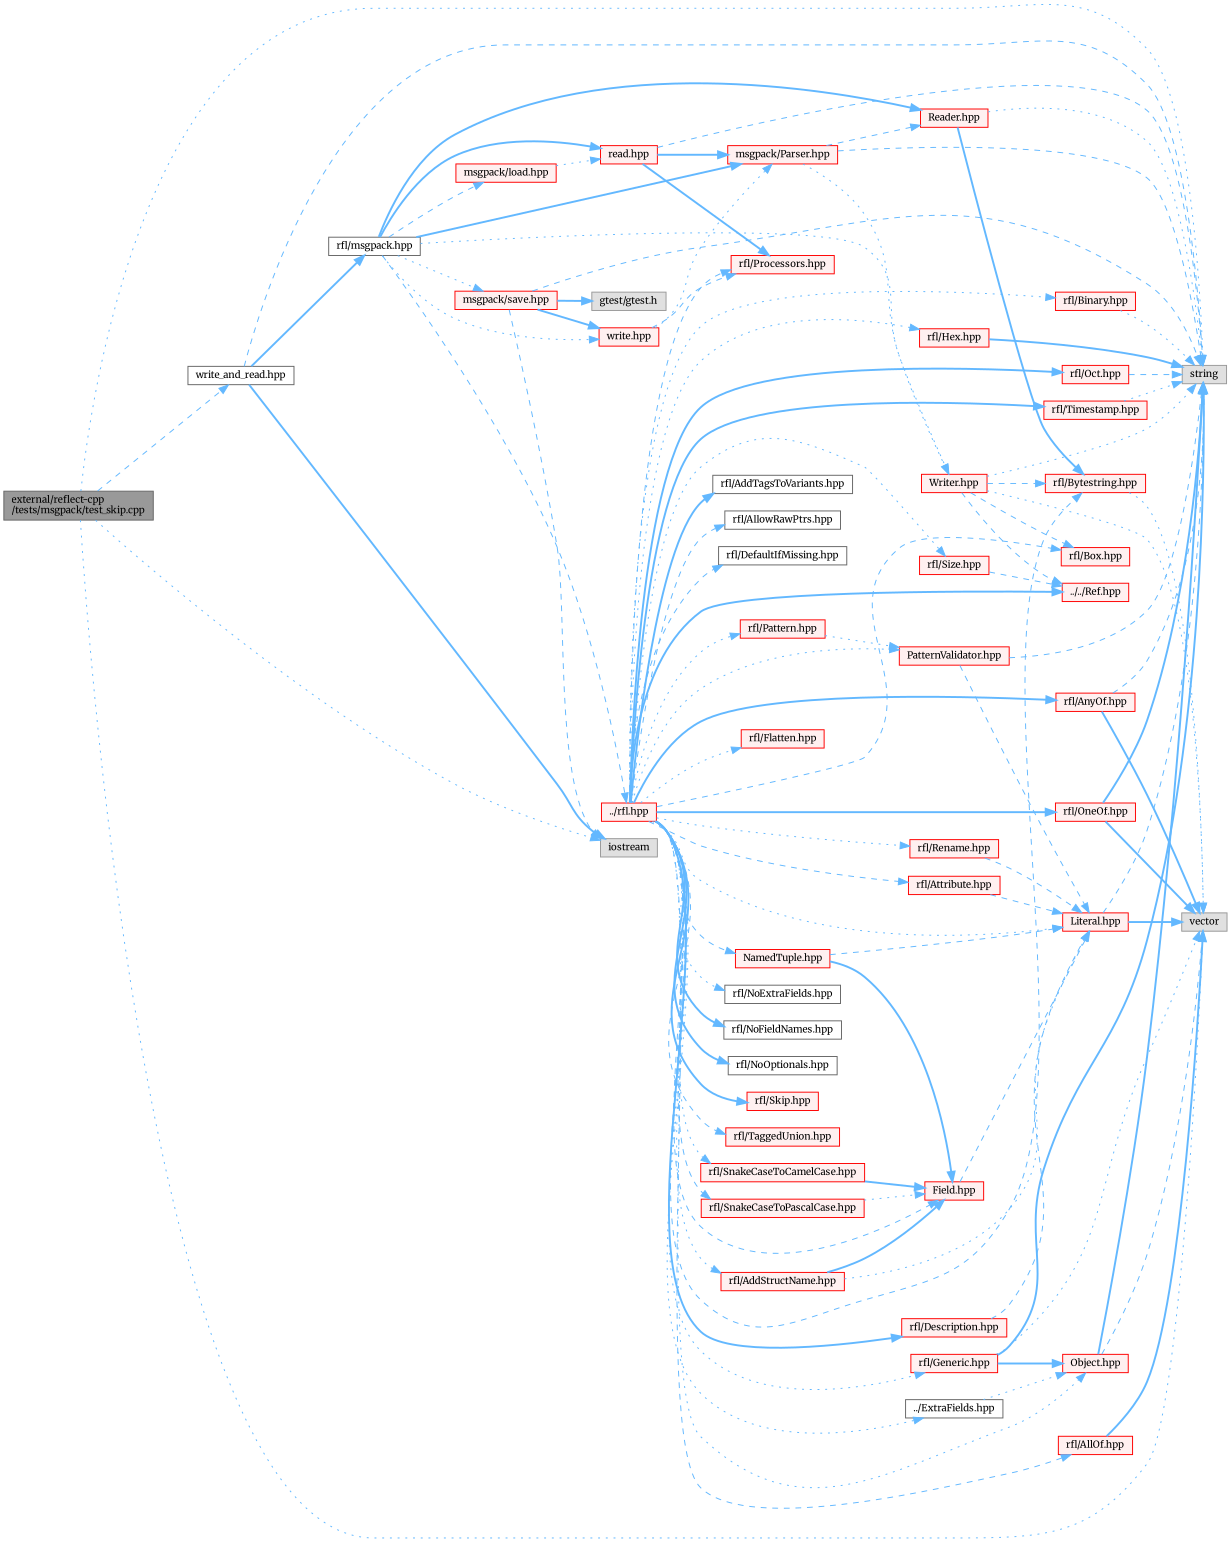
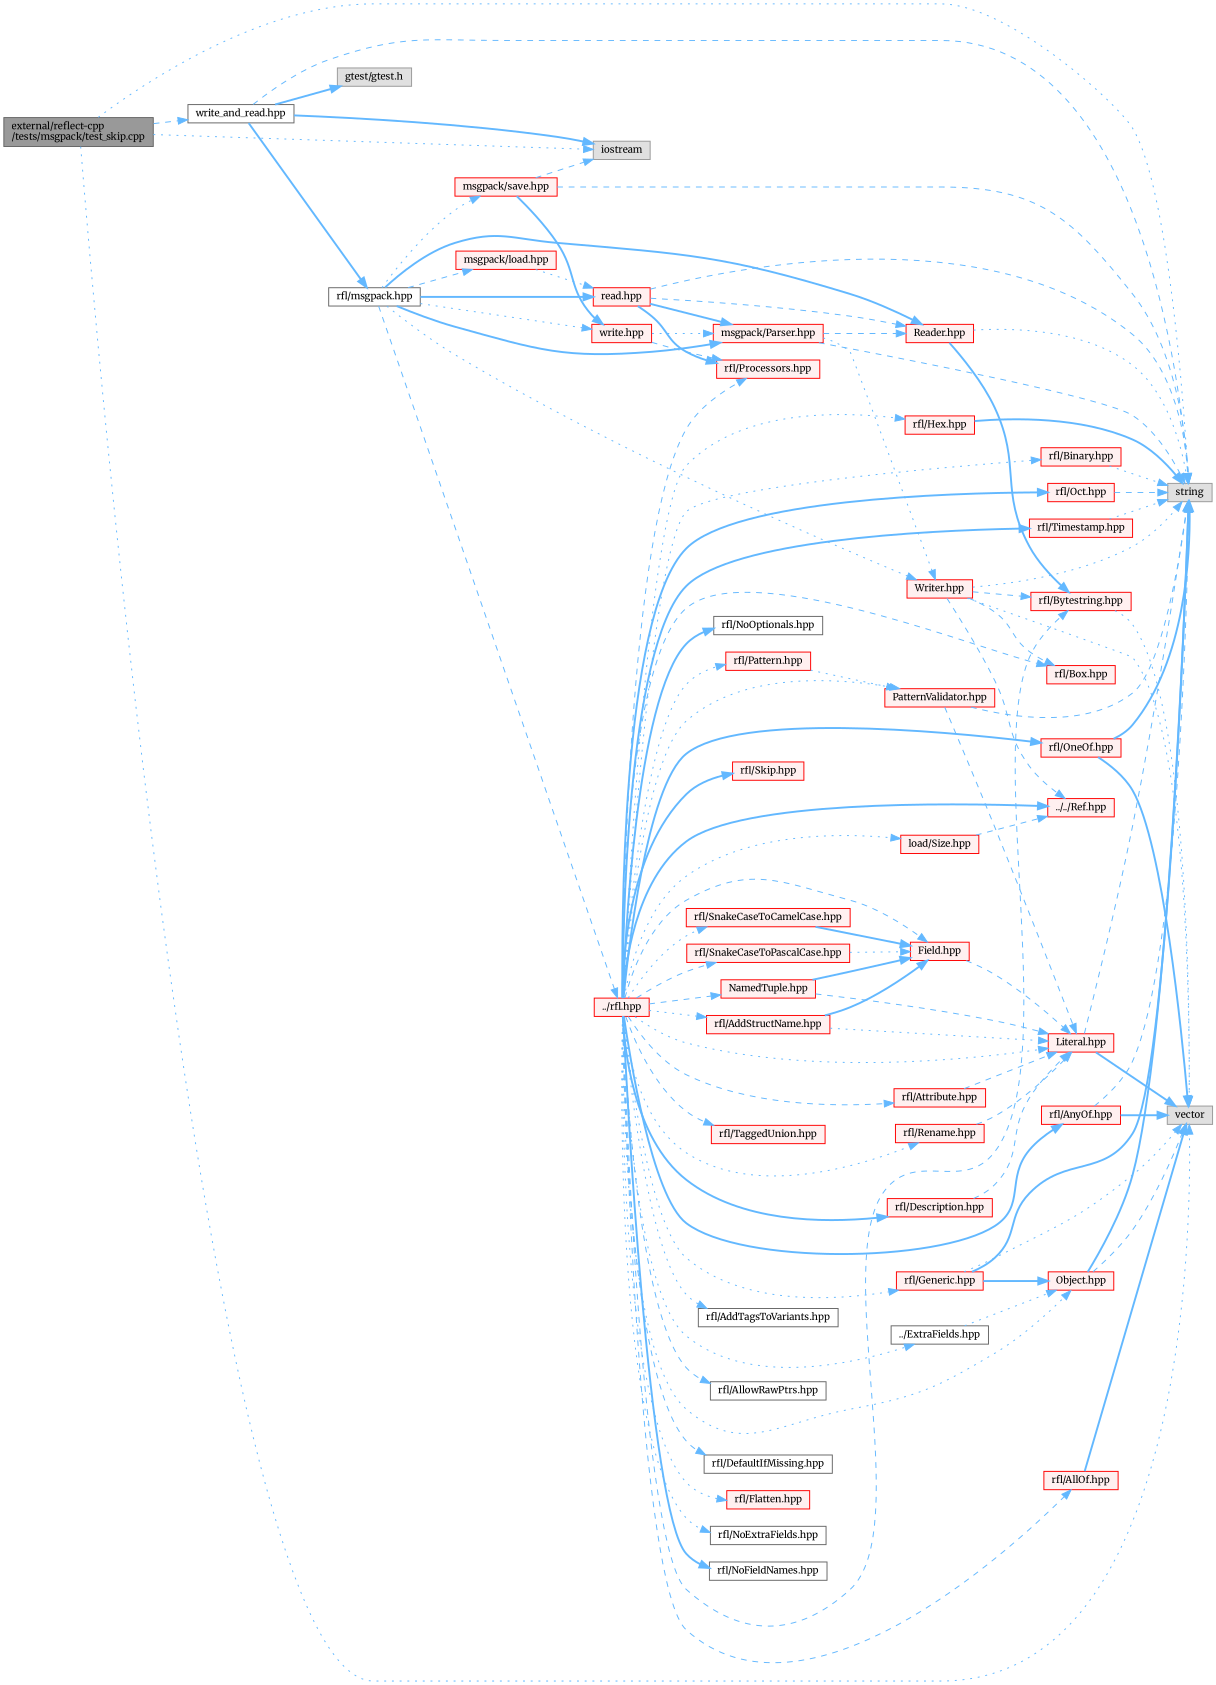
edge "msgpack/save.hpp" -> "gtest/gtest.h": now "write_and_read.hpp" -> "gtest/gtest.h"
edge "read.hpp" -> "Reader.hpp": added
node "rfl/Size.hpp": label "rfl/Size.hpp" -> "load/Size.hpp"
edge "../rfl.hpp" -> "rfl/AddTagsToVariants.hpp": style bold -> dotted
